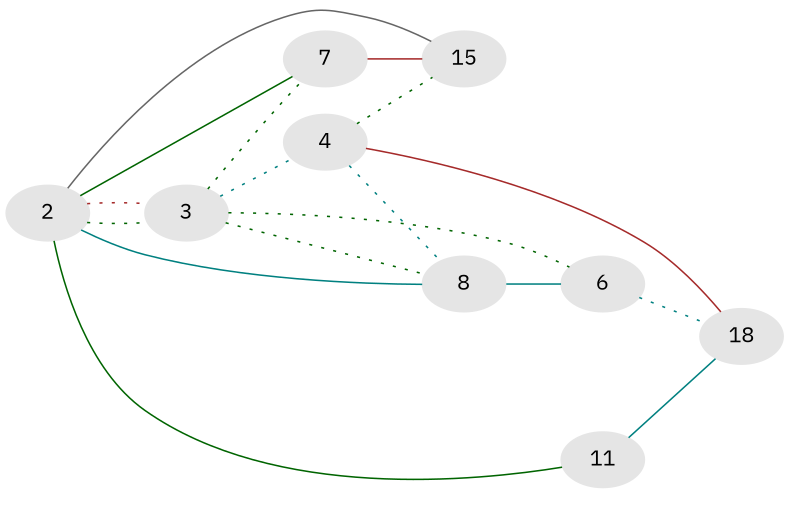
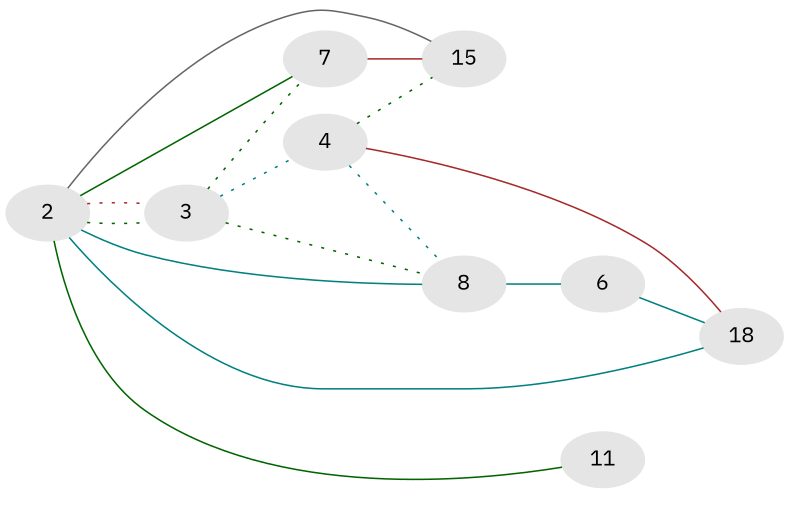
edge "3" -- "6": removed
edge "6" -- "18": style dotted -> solid
edge "18" -- "11": now "18" -- "2"
